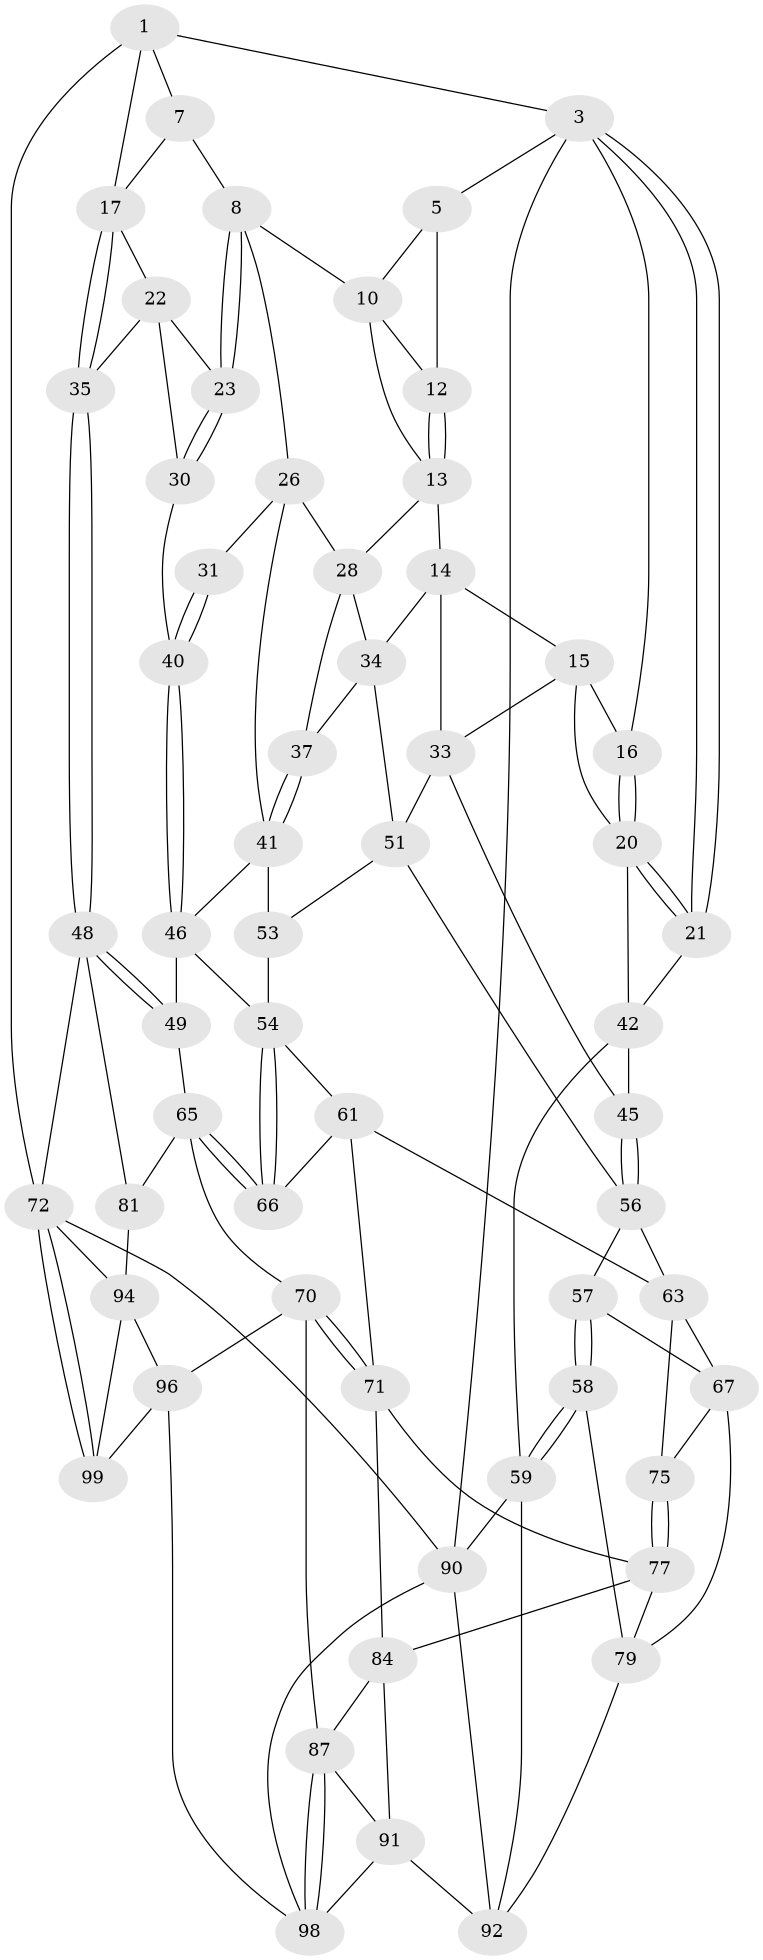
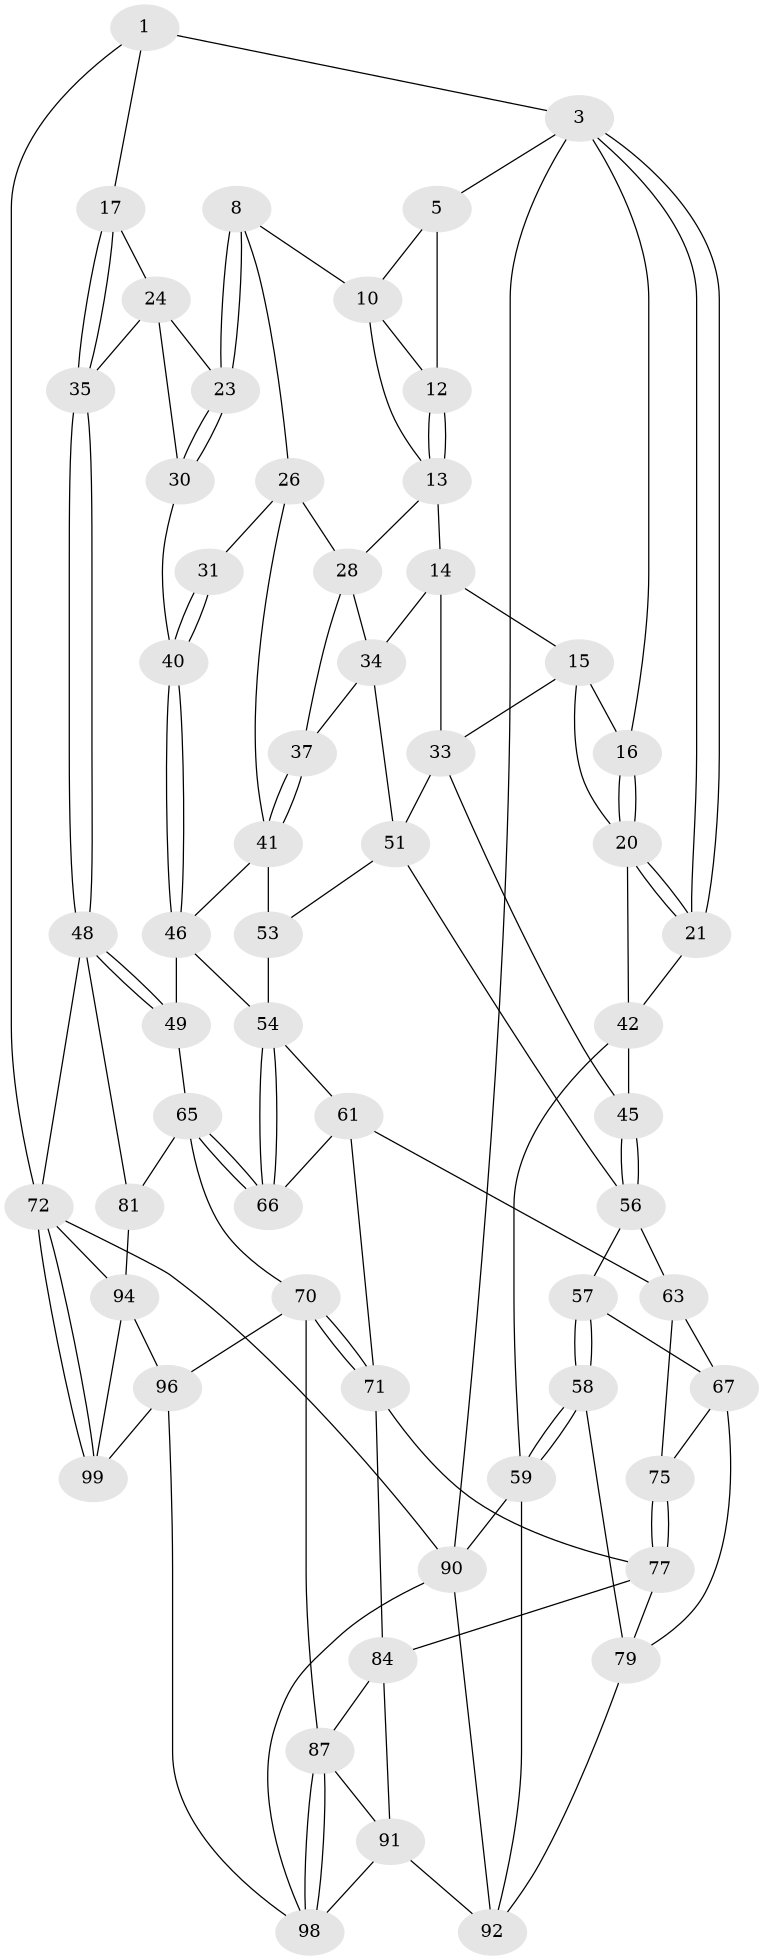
node "7": removed
node "22": label "22" -> "24"
